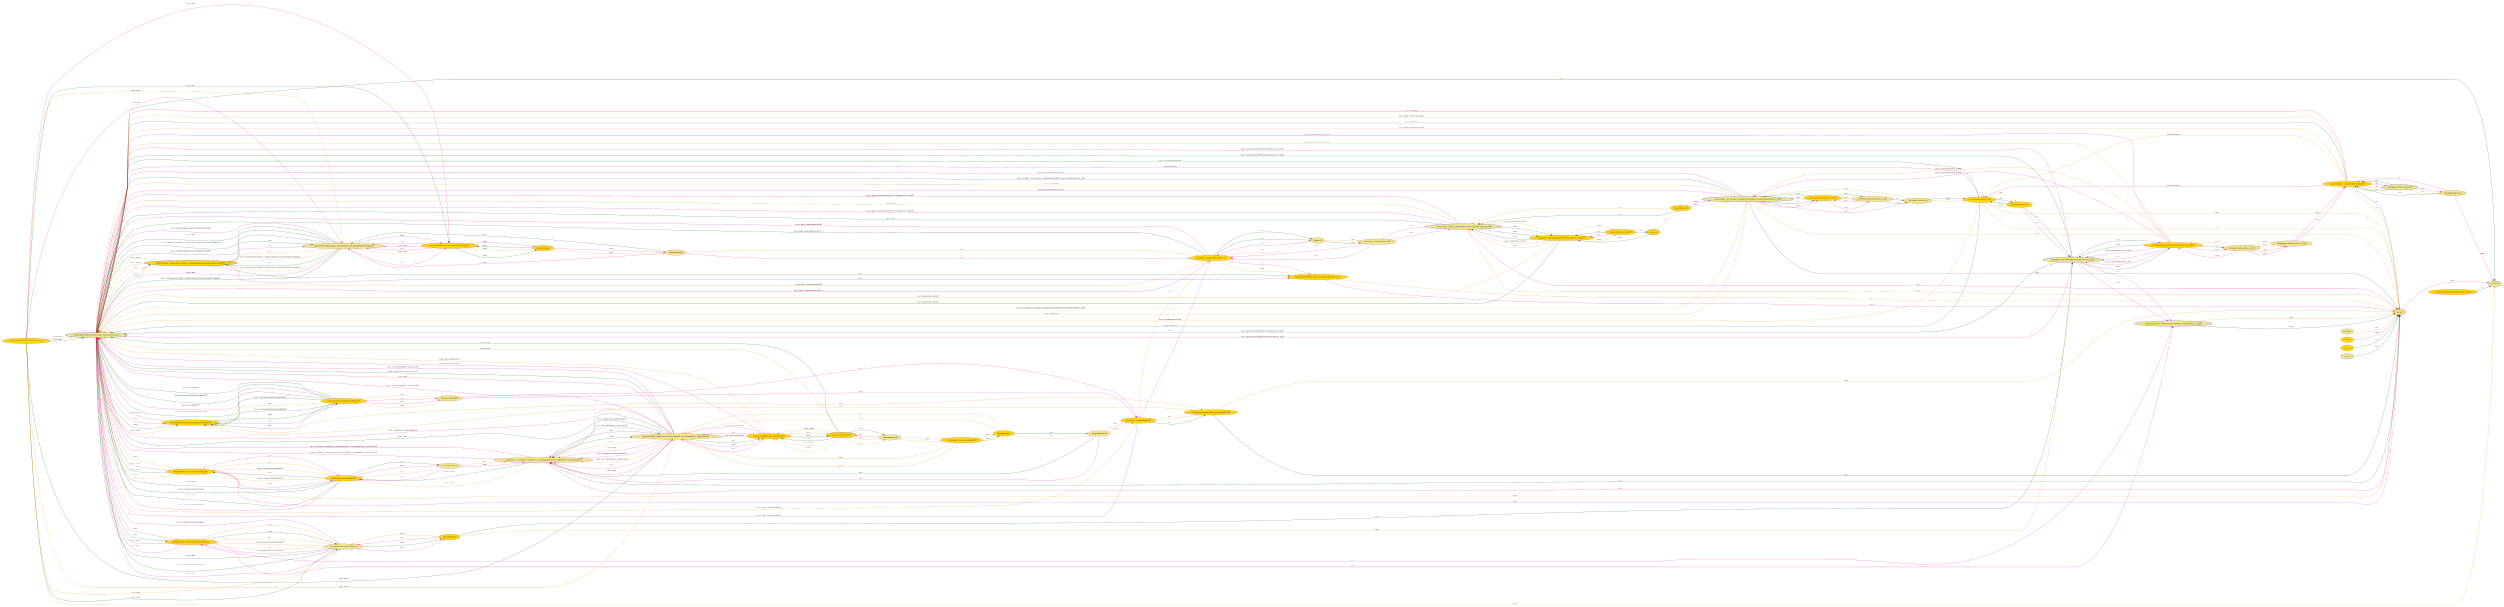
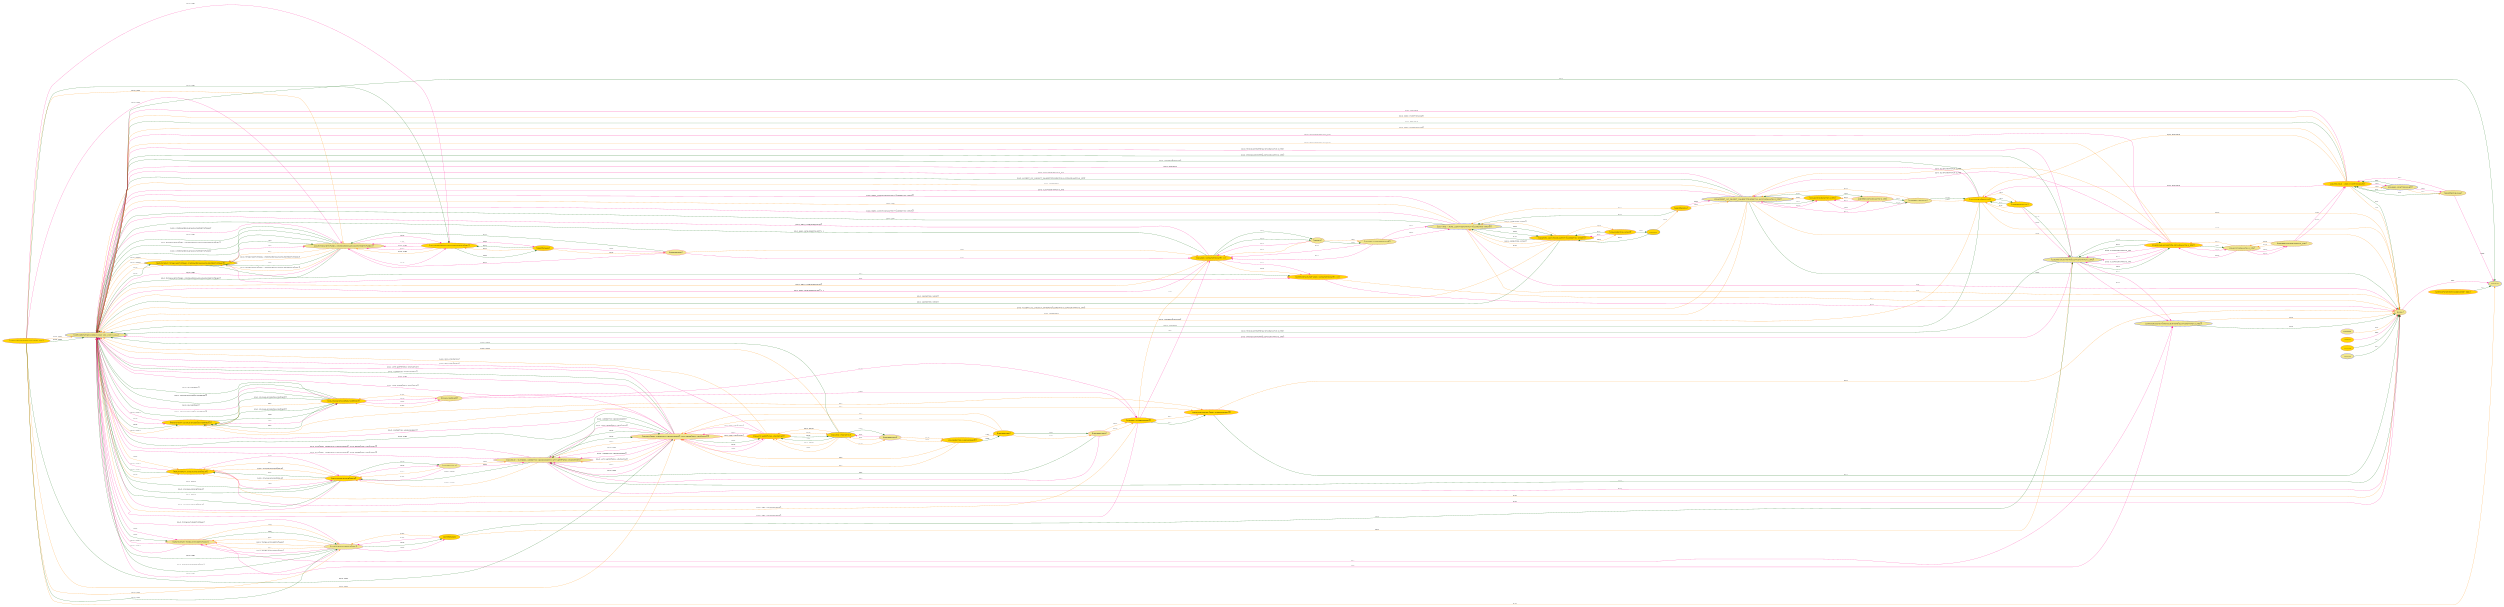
node "(Return,return throwVMTypeError(exec);)": fillcolor gold -> khaki
